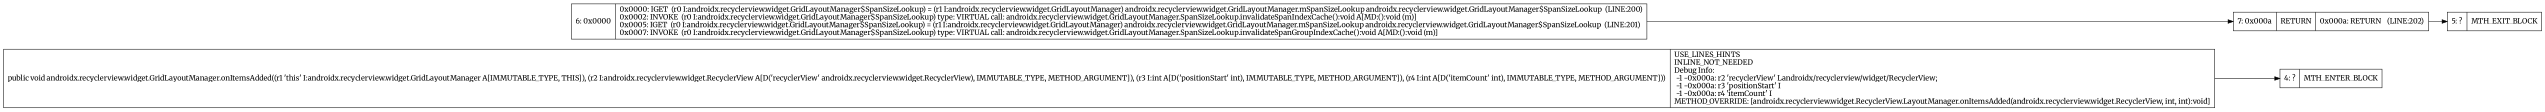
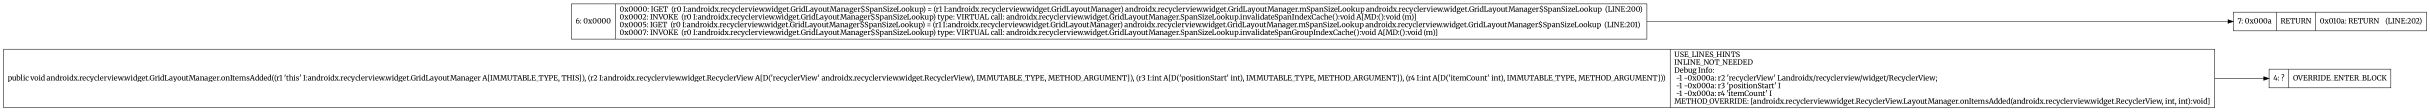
node "7: 0x000a": text "0x000a: RETURN    (LINE:202)" -> "0x010a: RETURN    (LINE:202)"
node "5: ?": removed
node "4: ?": text "MTH_ENTER_BLOCK" -> "OVERRIDE_ENTER_BLOCK"
